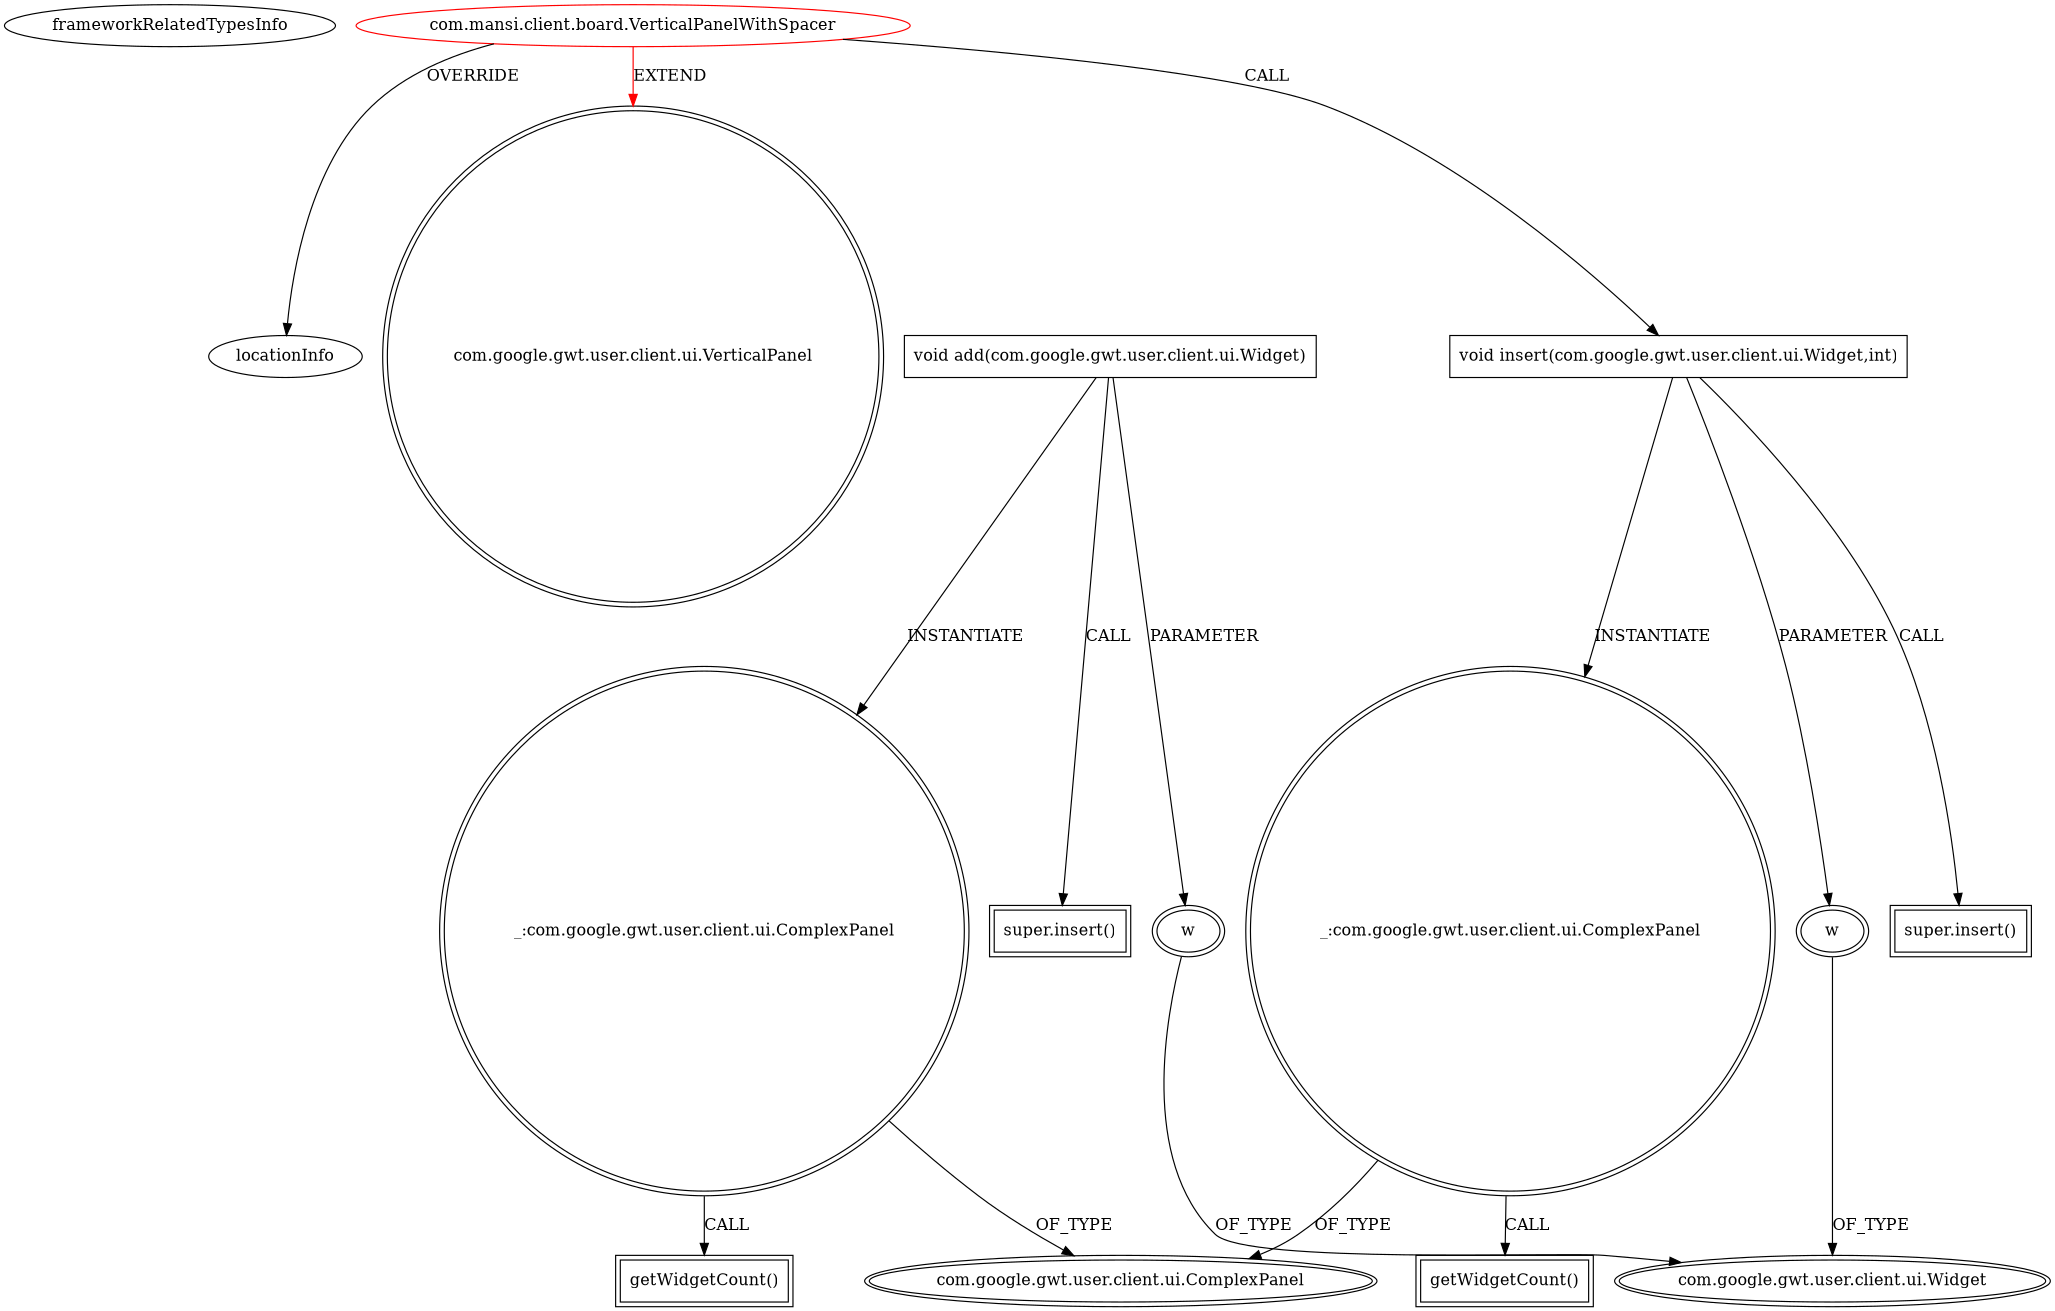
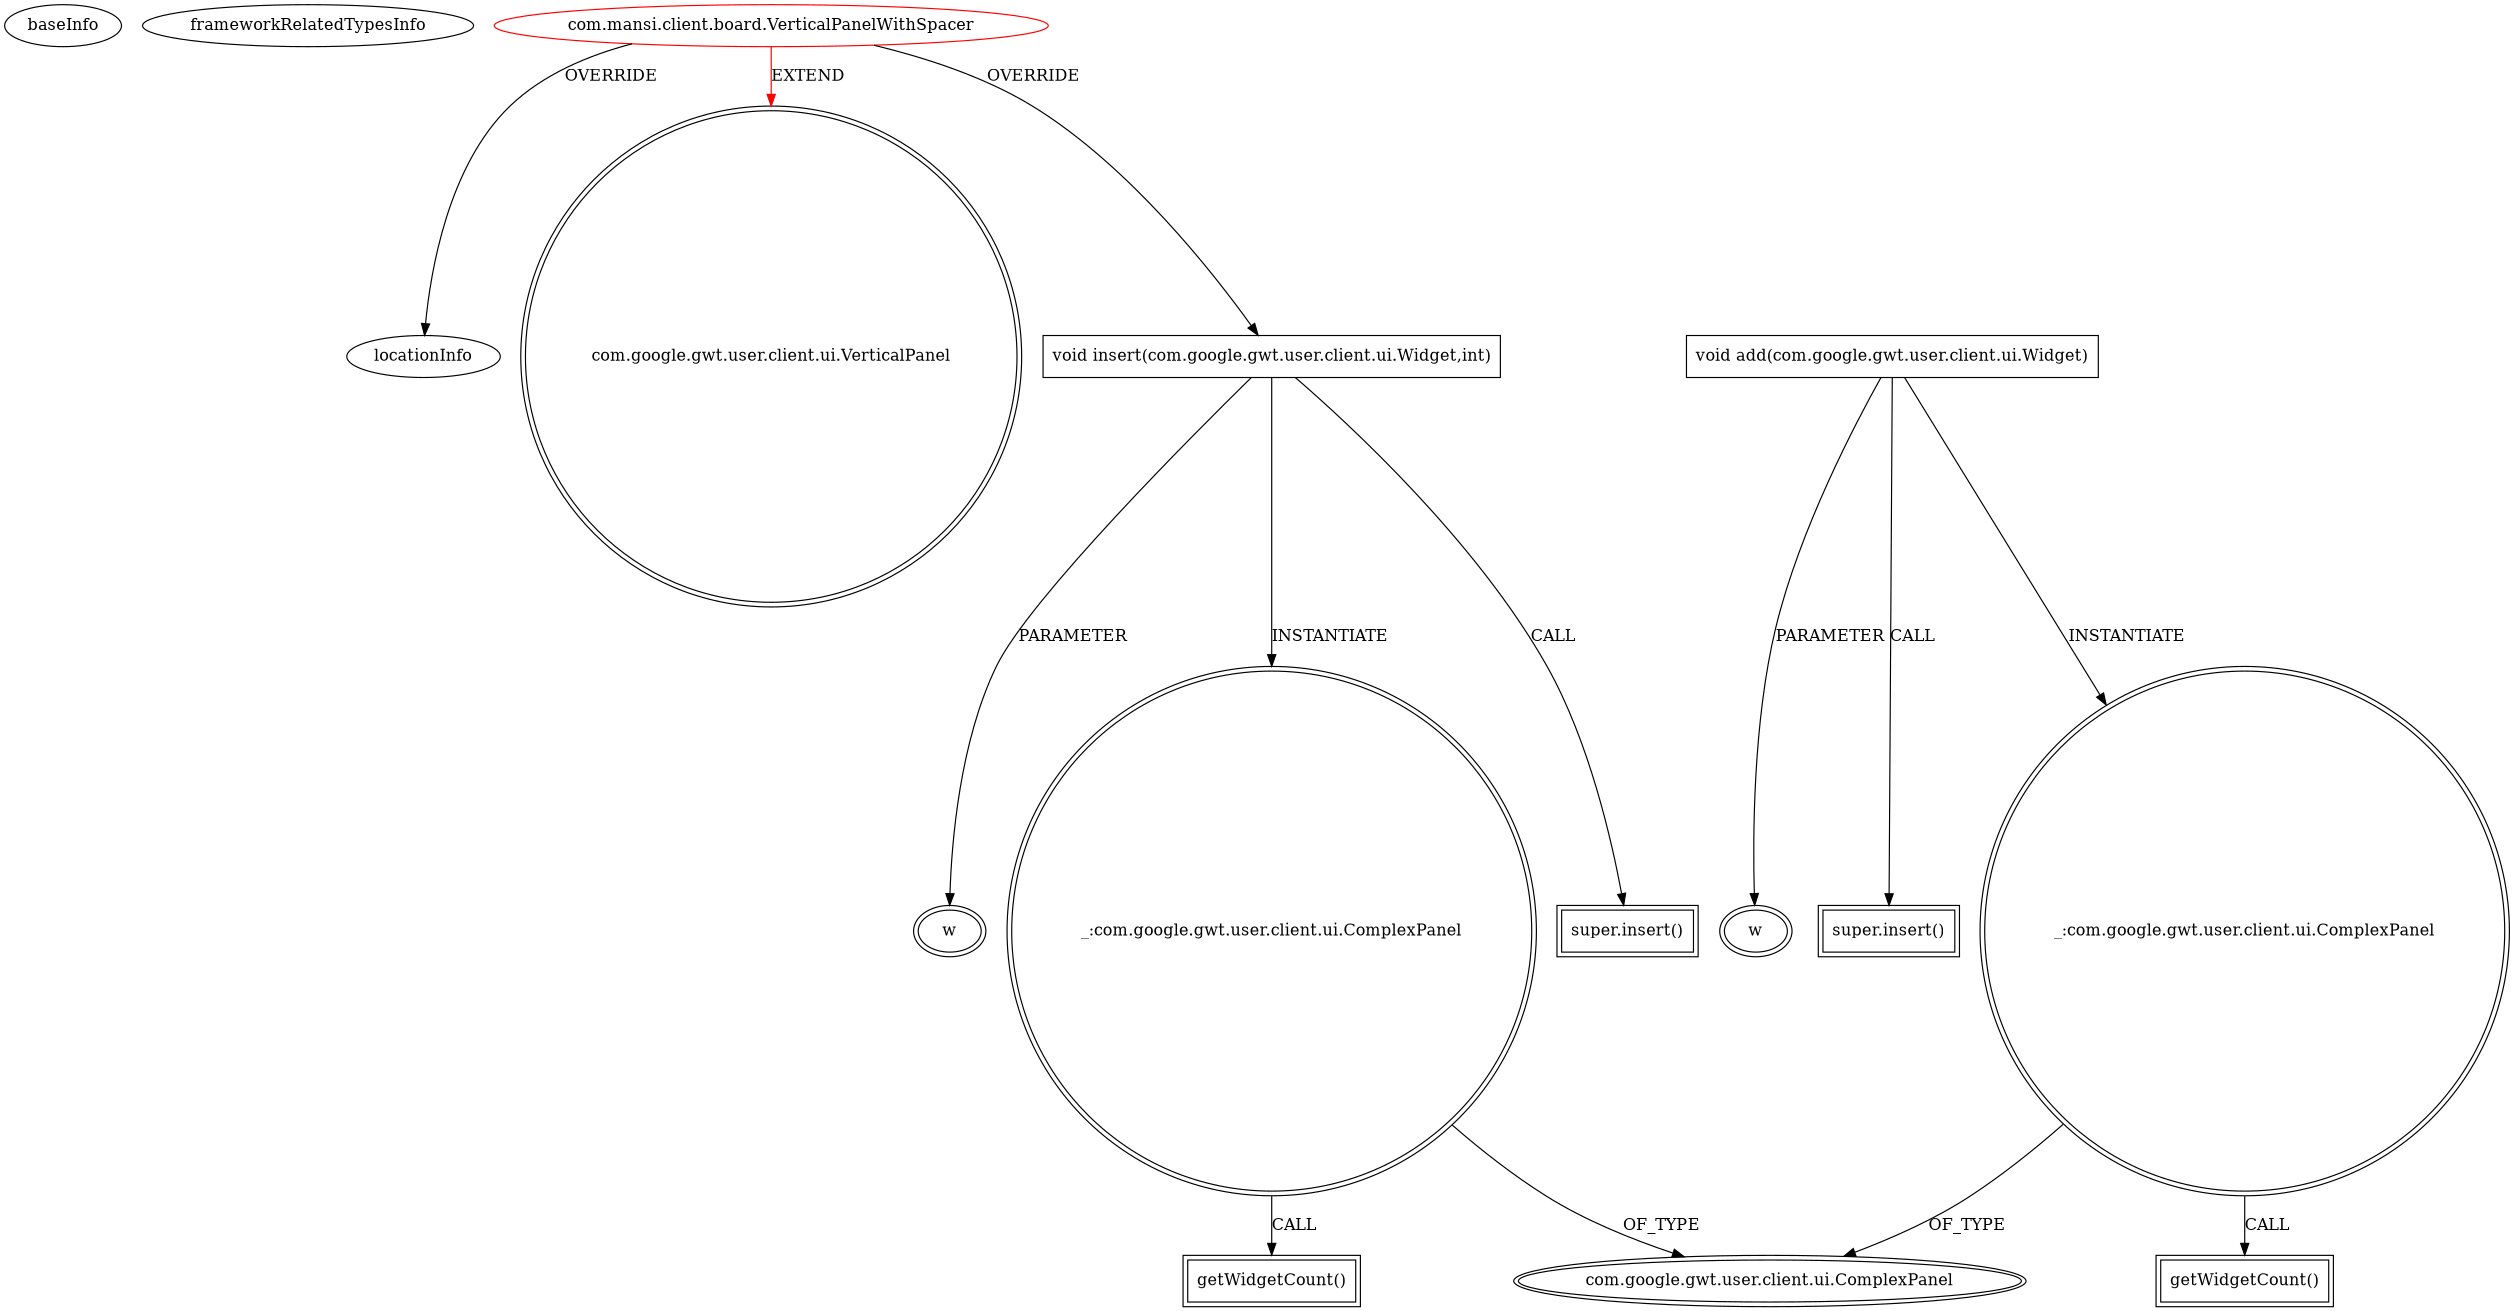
node "baseInfo": added
edge "com.mansi.client.board.VerticalPanelWithSpacer" -> "void insert(com.google.gwt.user.client.ui.Widget,int)": label "CALL" -> "OVERRIDE"
node "com.google.gwt.user.client.ui.Widget": removed
